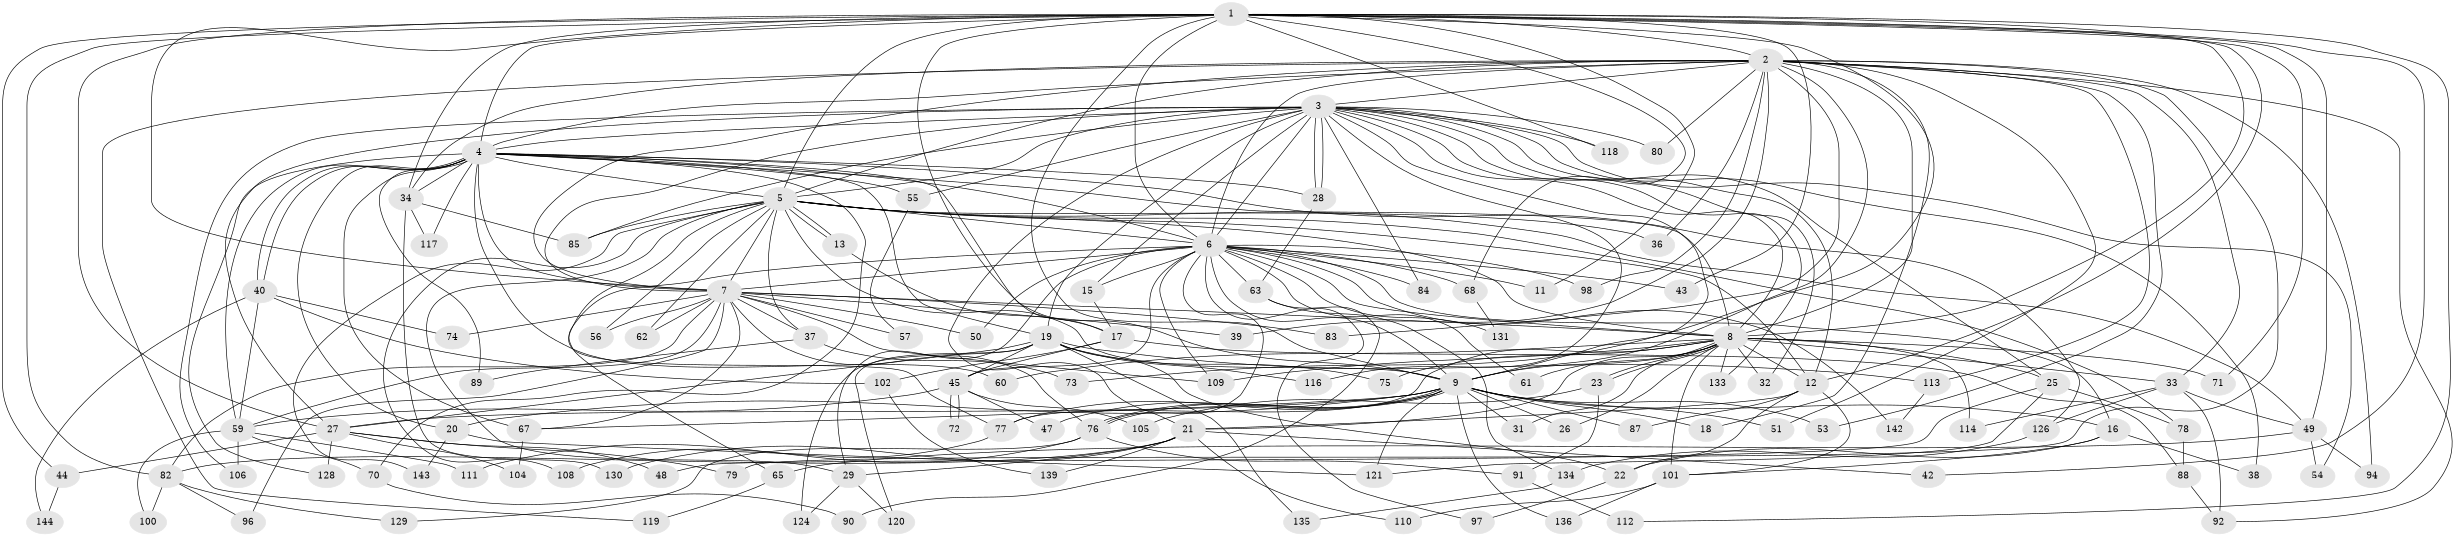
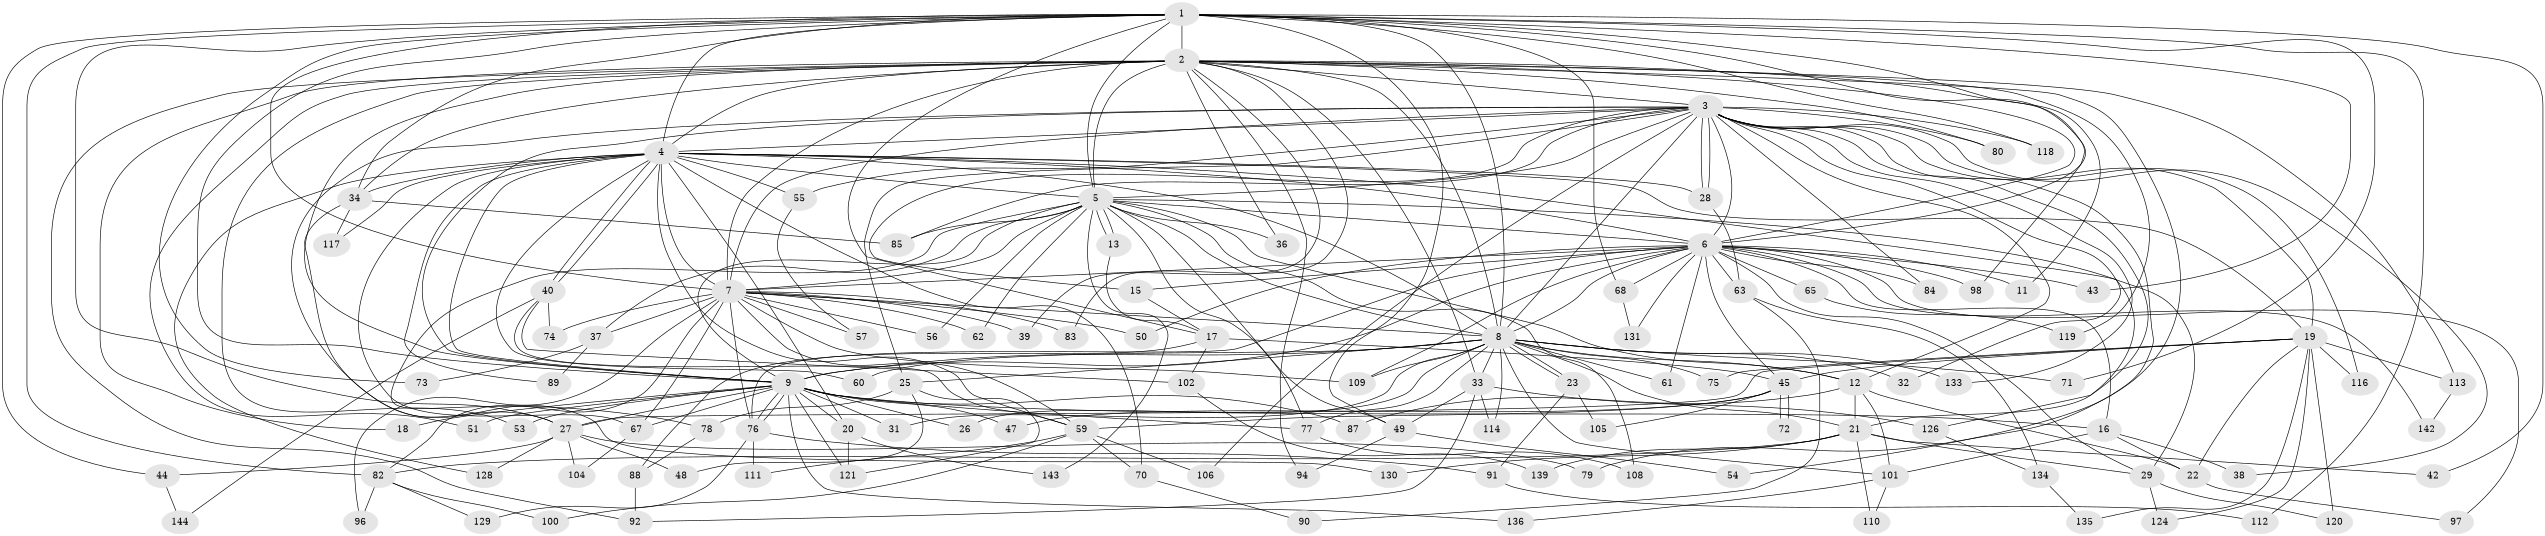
edge "1" -- "12": removed
edge "49" -- "65": removed
